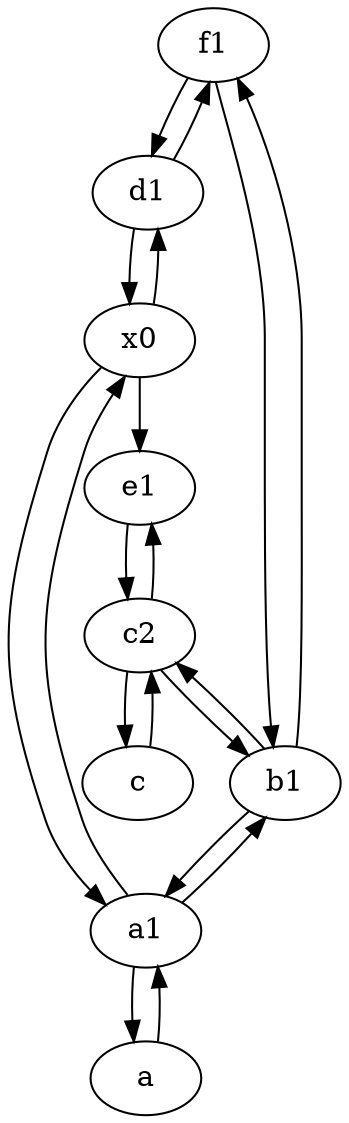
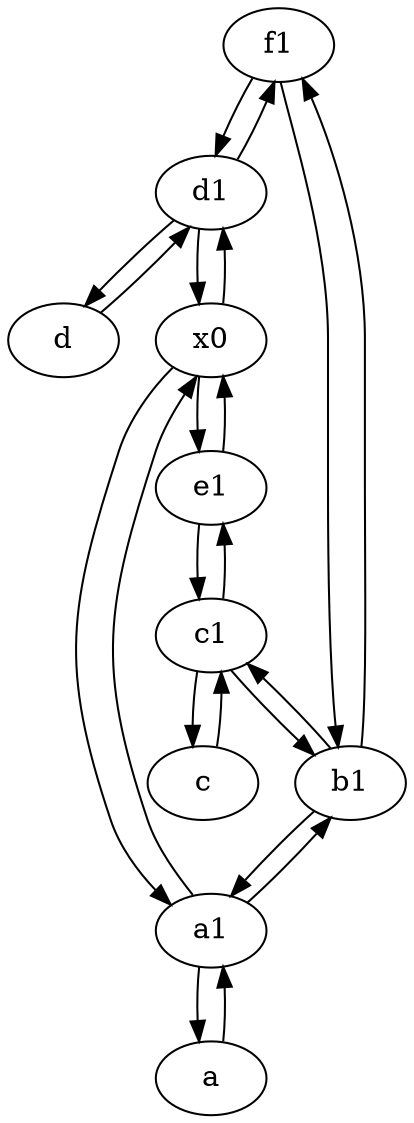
node "d": added
edge "e1" -> "x0": added
node "c2": label "c2" -> "c1"
